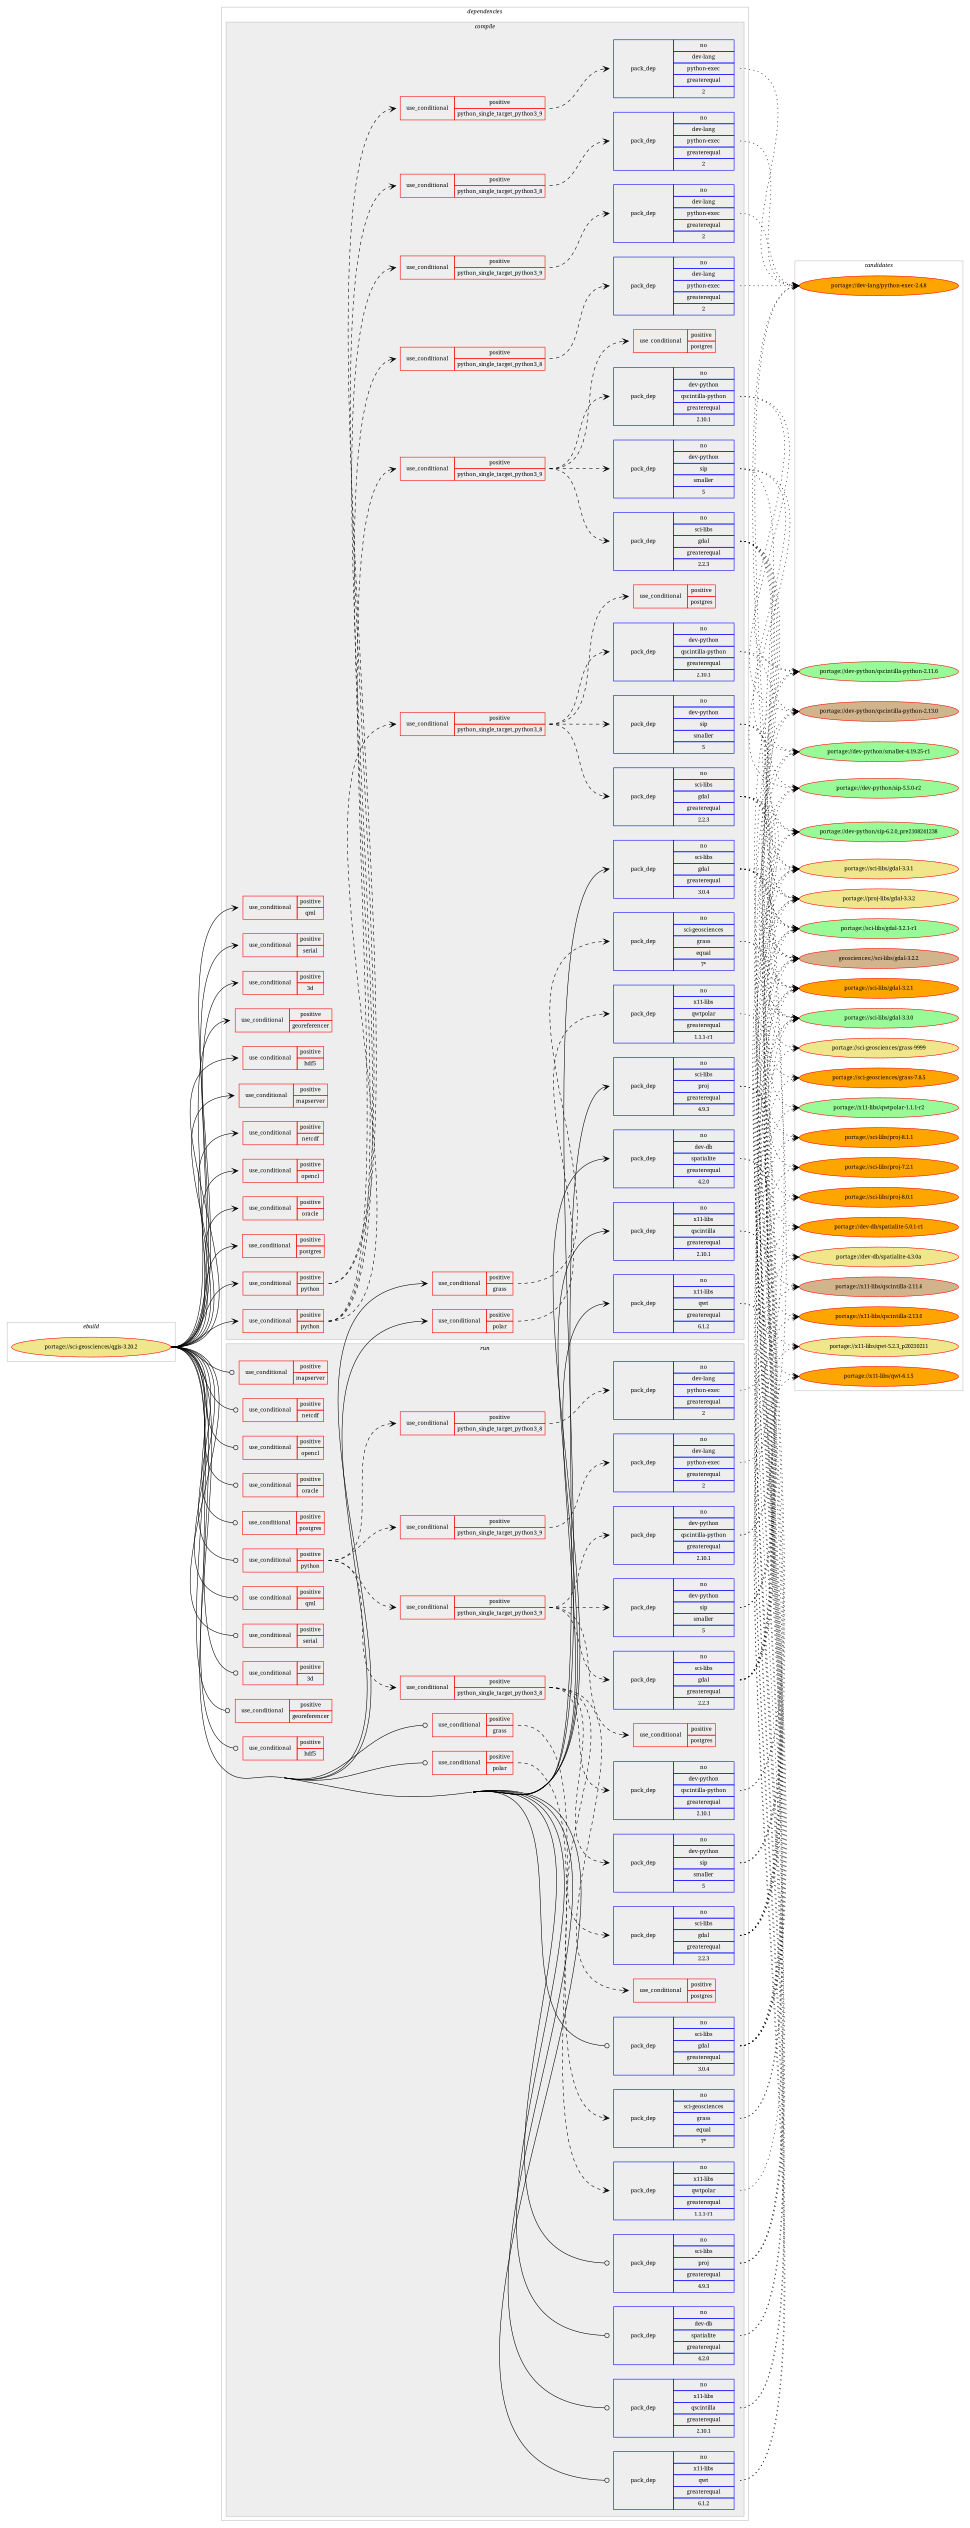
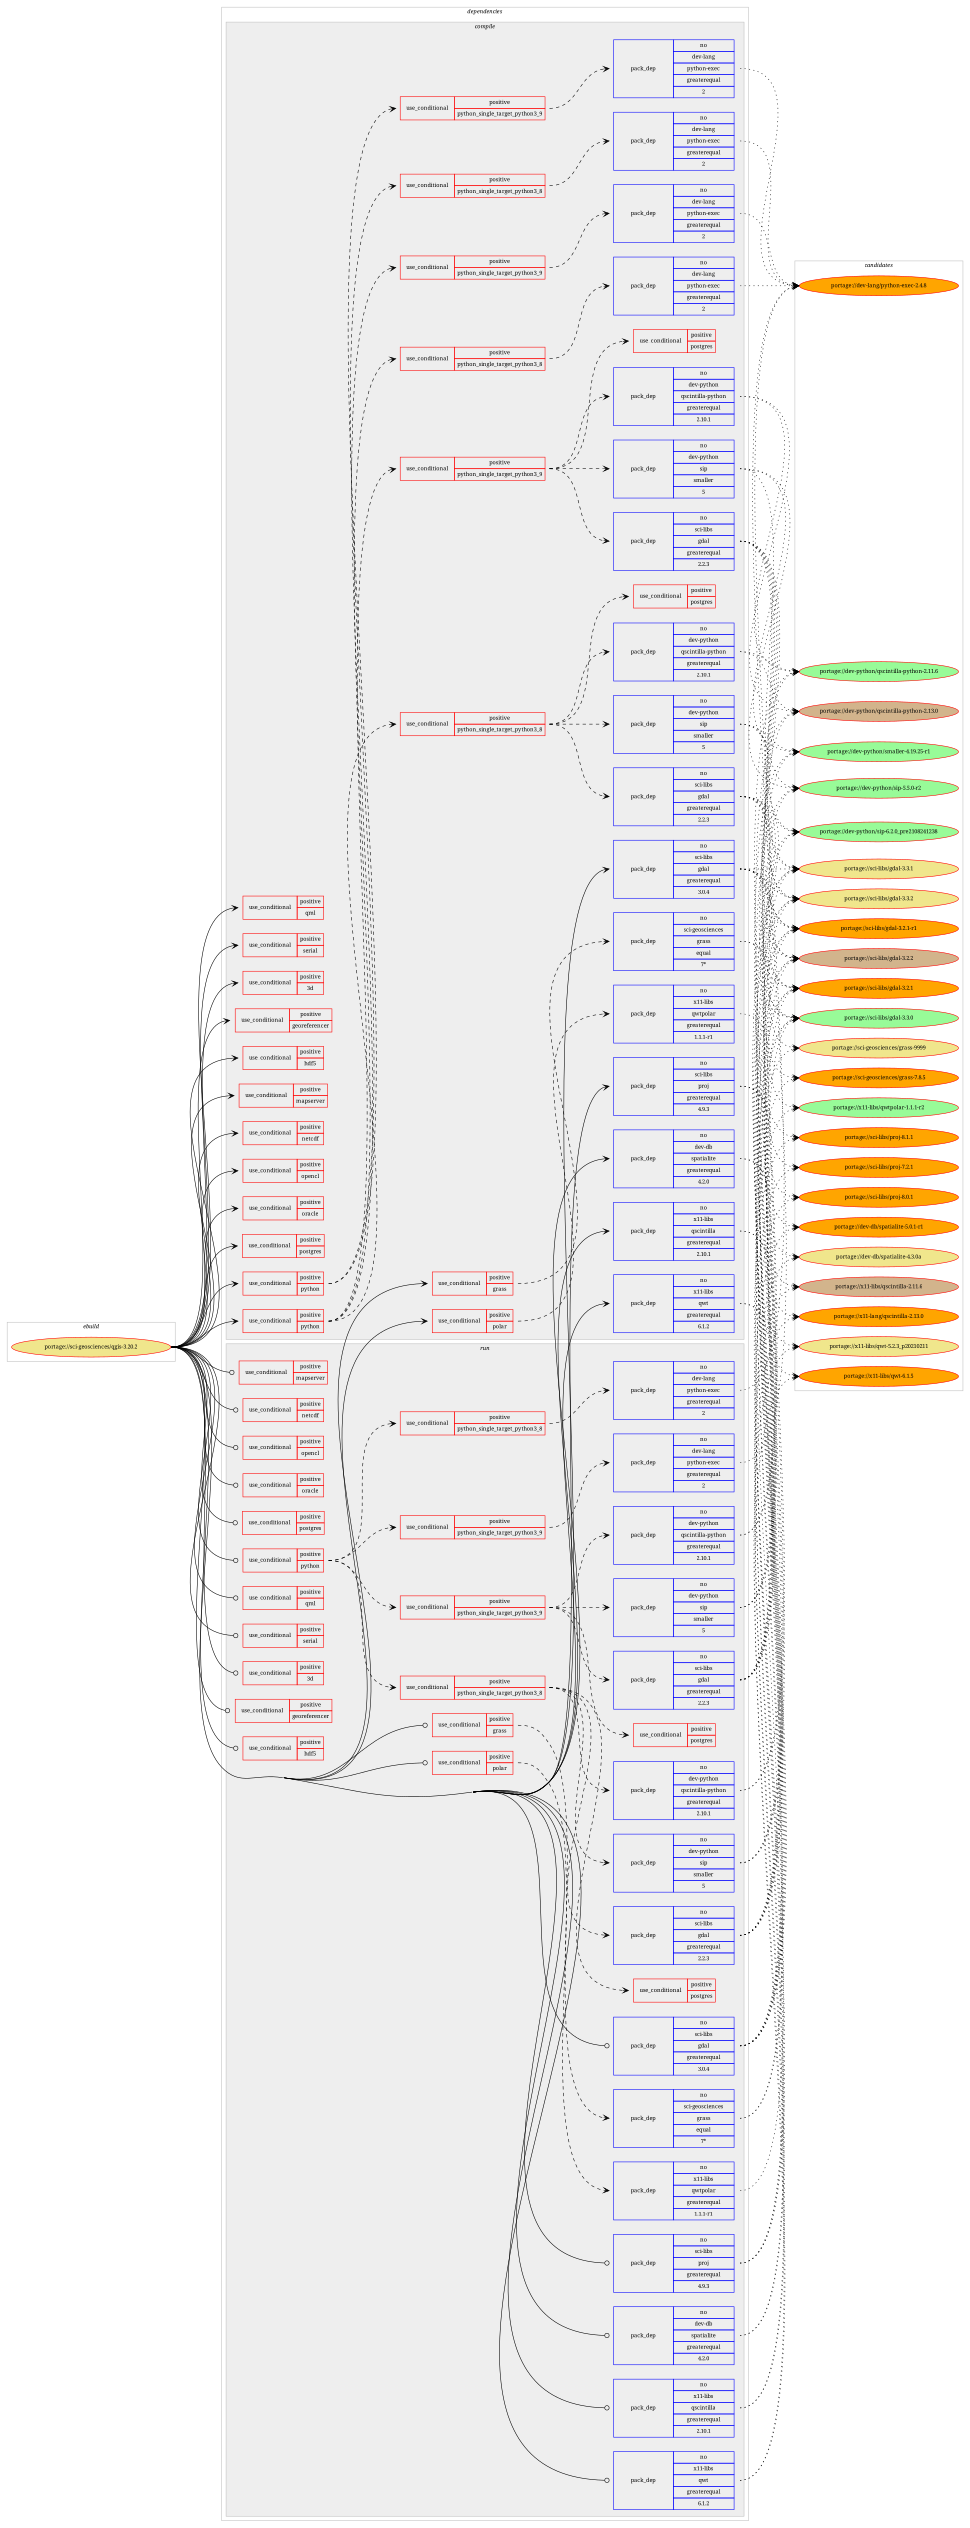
node "portage://proj-libs/gdal-3.3.2": label "portage://proj-libs/gdal-3.3.2" -> "portage://sci-libs/gdal-3.3.2"
node "portage://sci-libs/gdal-3.2.1-r1": fillcolor palegreen -> orange
node "geosciences://sci-libs/gdal-3.2.2": label "geosciences://sci-libs/gdal-3.2.2" -> "portage://sci-libs/gdal-3.2.2"
node "portage://x11-libs/qscintilla-2.13.0": label "portage://x11-libs/qscintilla-2.13.0" -> "portage://x11-lang/qscintilla-2.13.0"
